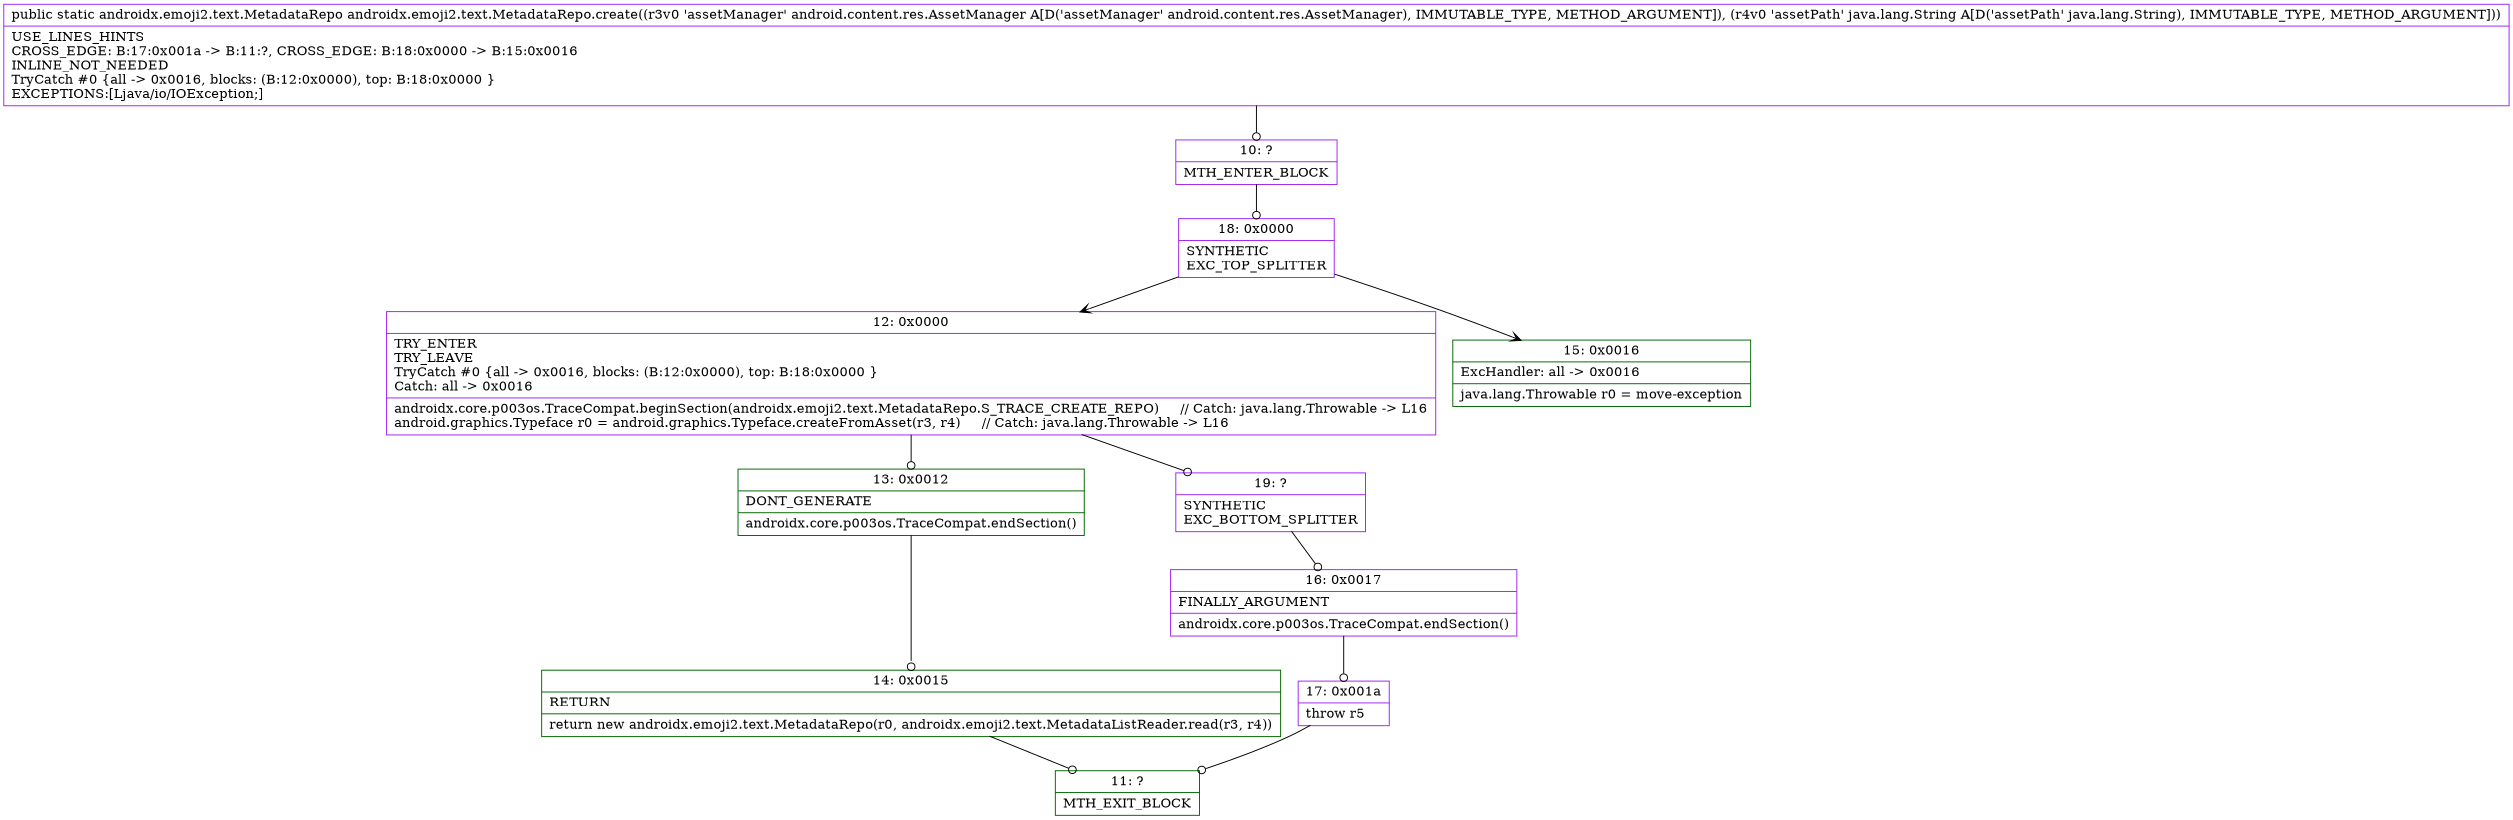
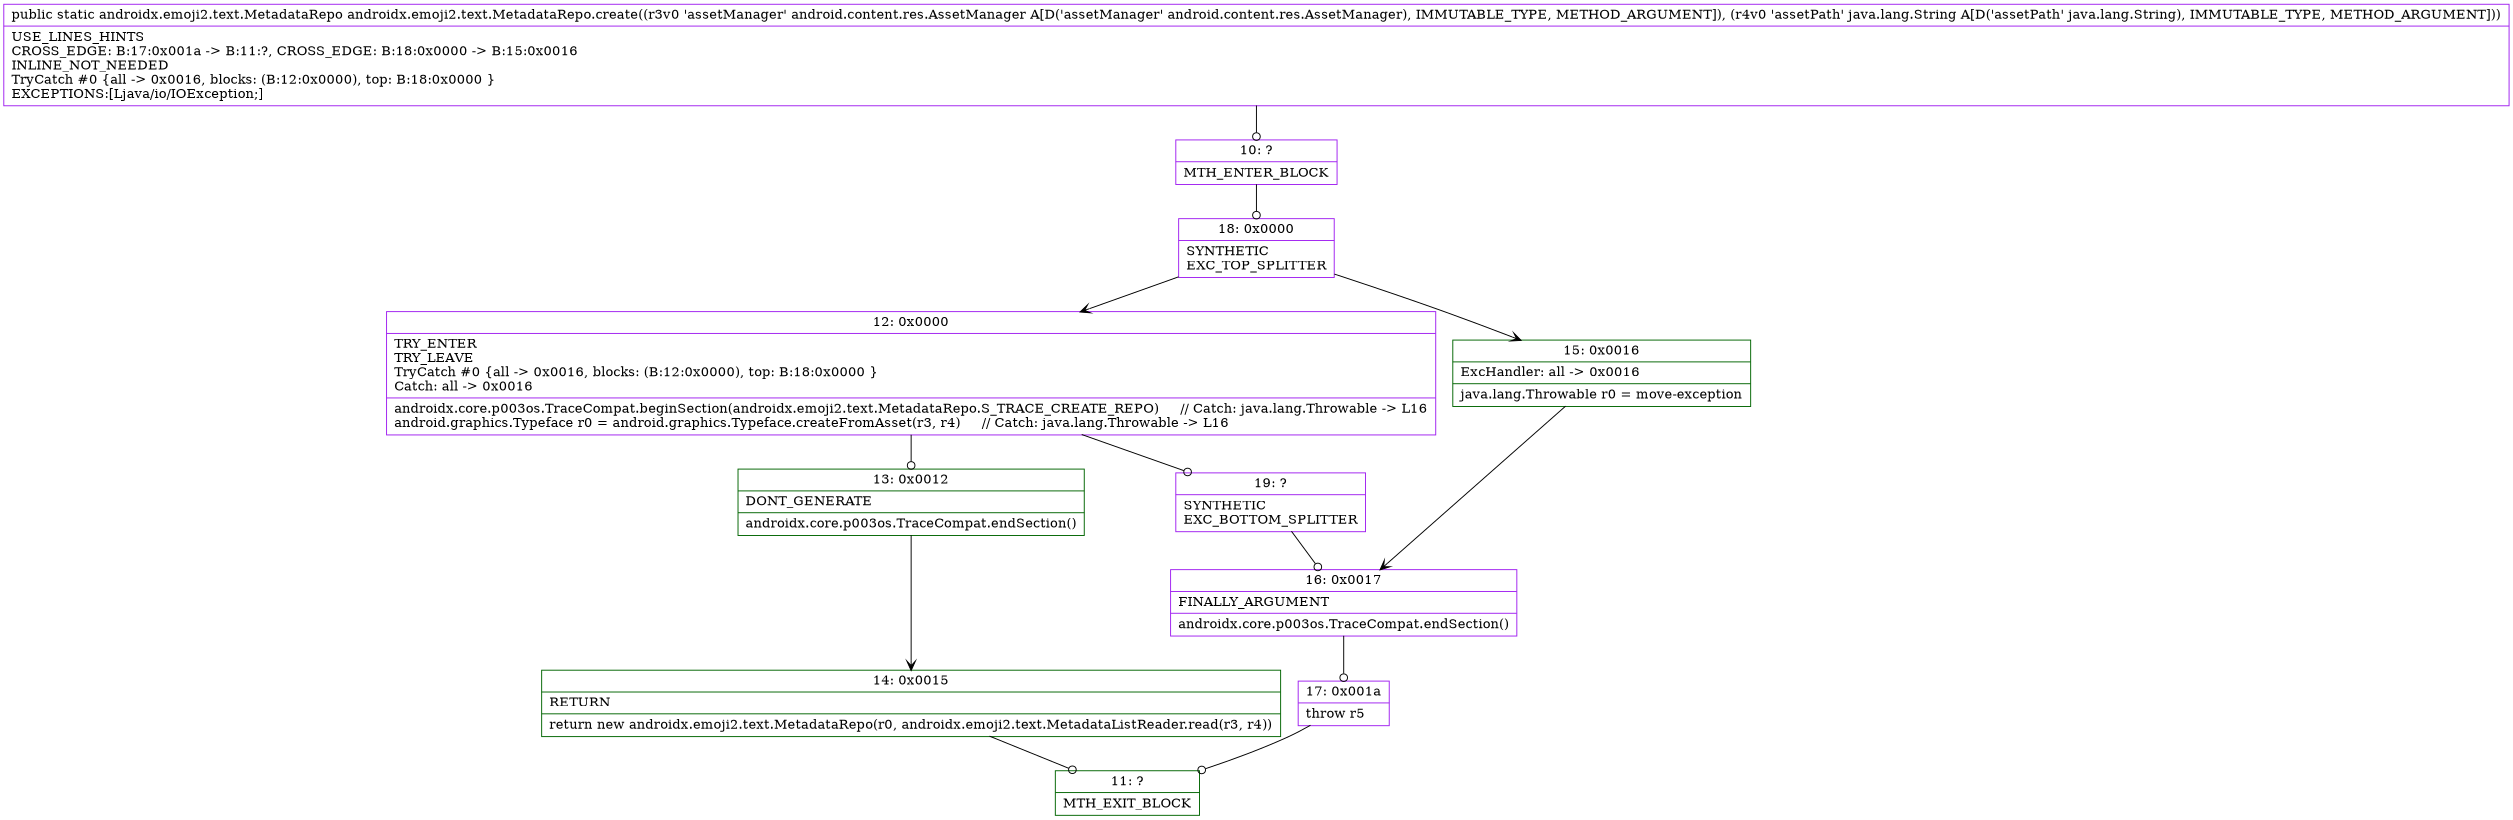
edge "15: 0x0016" -> "16: 0x0017": added
edge "13: 0x0012" -> "14: 0x0015": arrowhead odot -> vee
